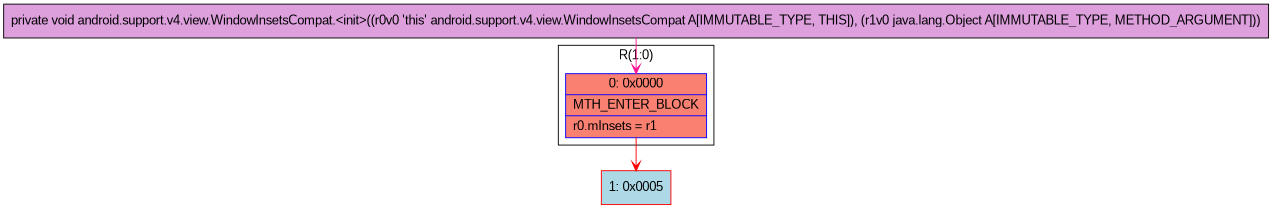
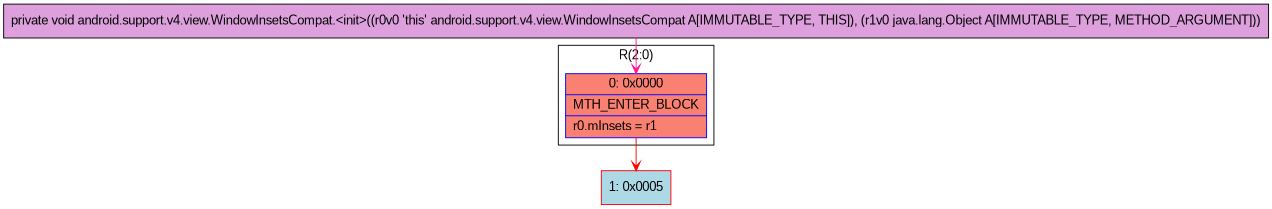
cluster "R(1:0)": label "R(1:0)" -> "R(2:0)"
